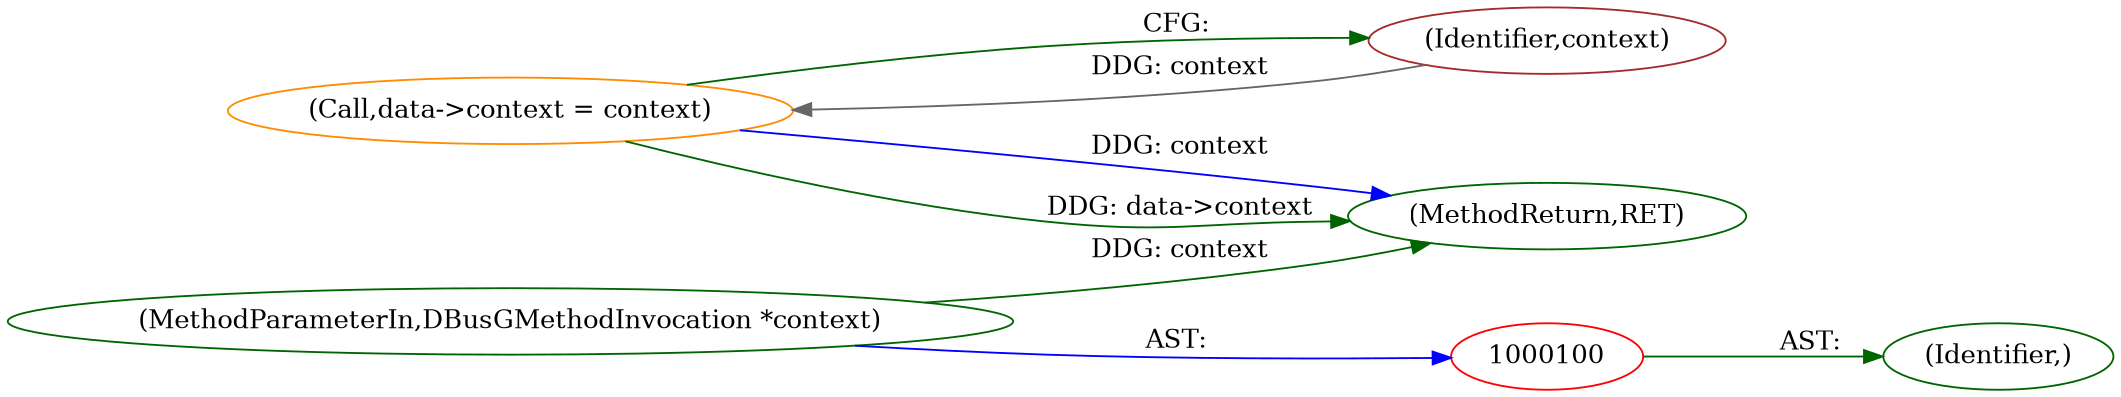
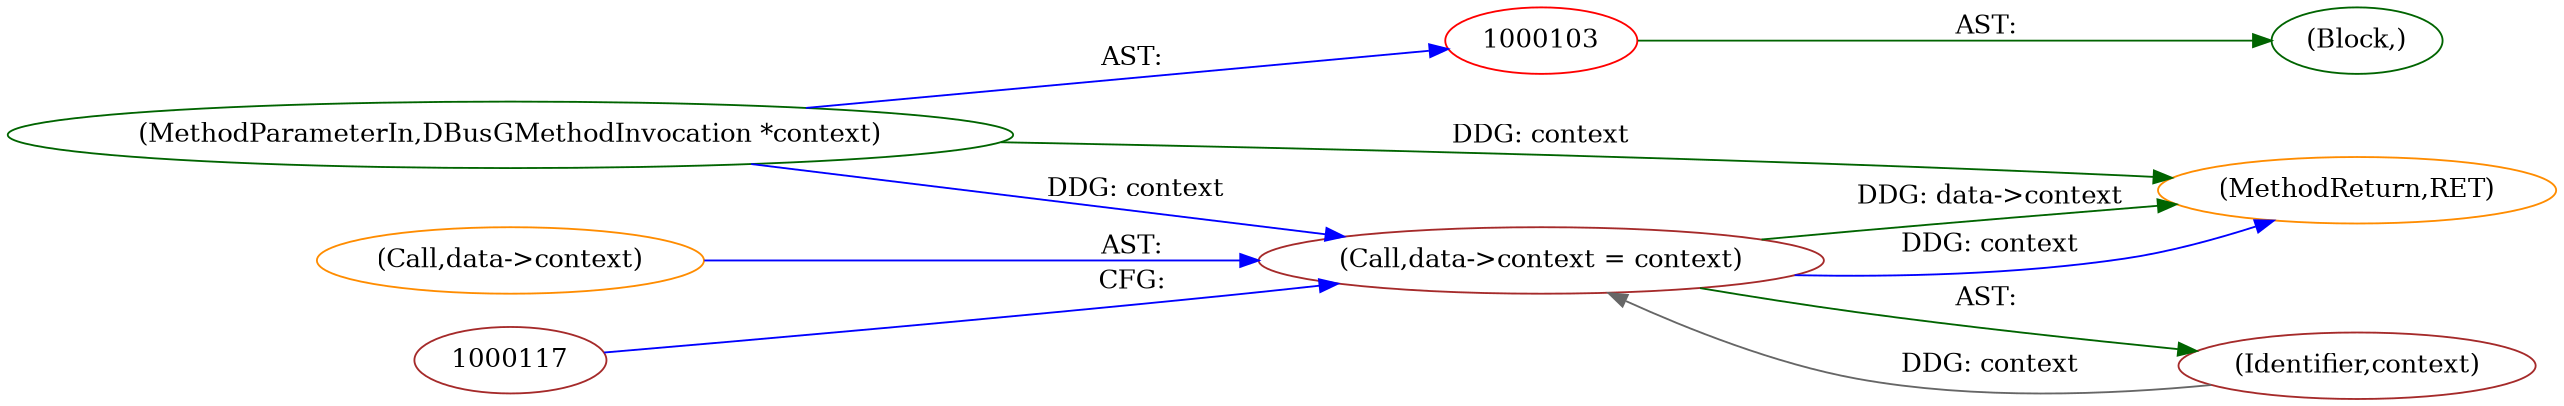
edge "(Call,data->context = context)" -> "(Identifier,context)": label "CFG: " -> "AST: "
node "(Call,data->context = context)": color darkorange -> brown
edge "(MethodParameterIn,DBusGMethodInvocation *context)" -> "(Call,data->context = context)": added, label "DDG: context"
node "(MethodReturn,RET)": color darkgreen -> darkorange
node "(Call,data->context)": added
node "1000100": label "1000100" -> "1000103"
node "(Identifier,)": label "(Identifier,)" -> "(Block,)"
node "1000117": added
